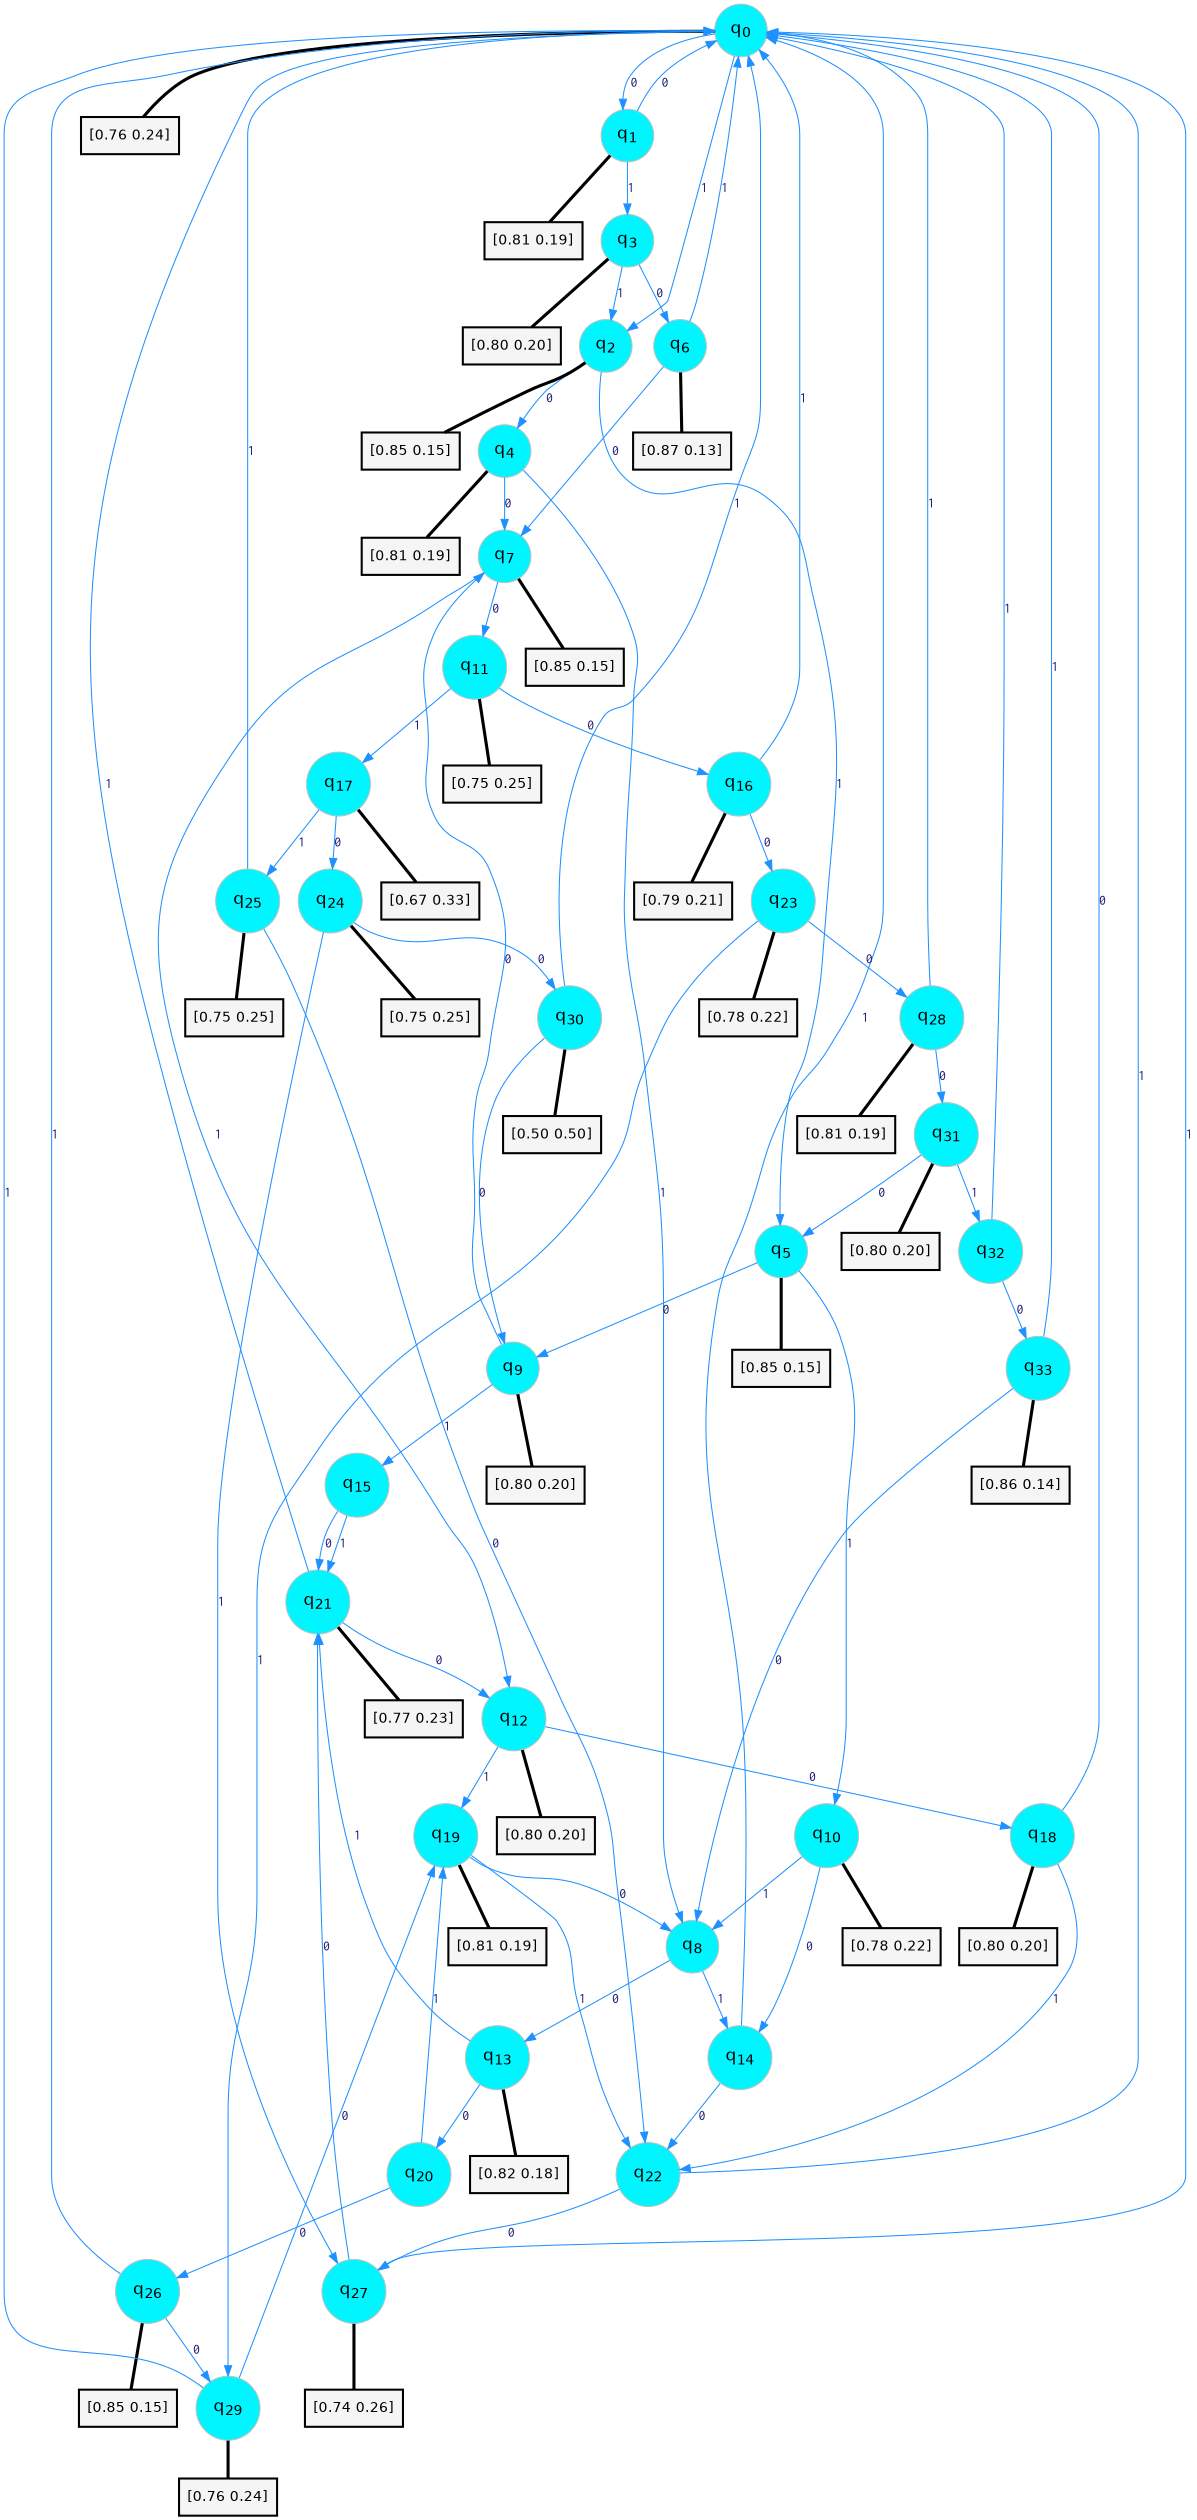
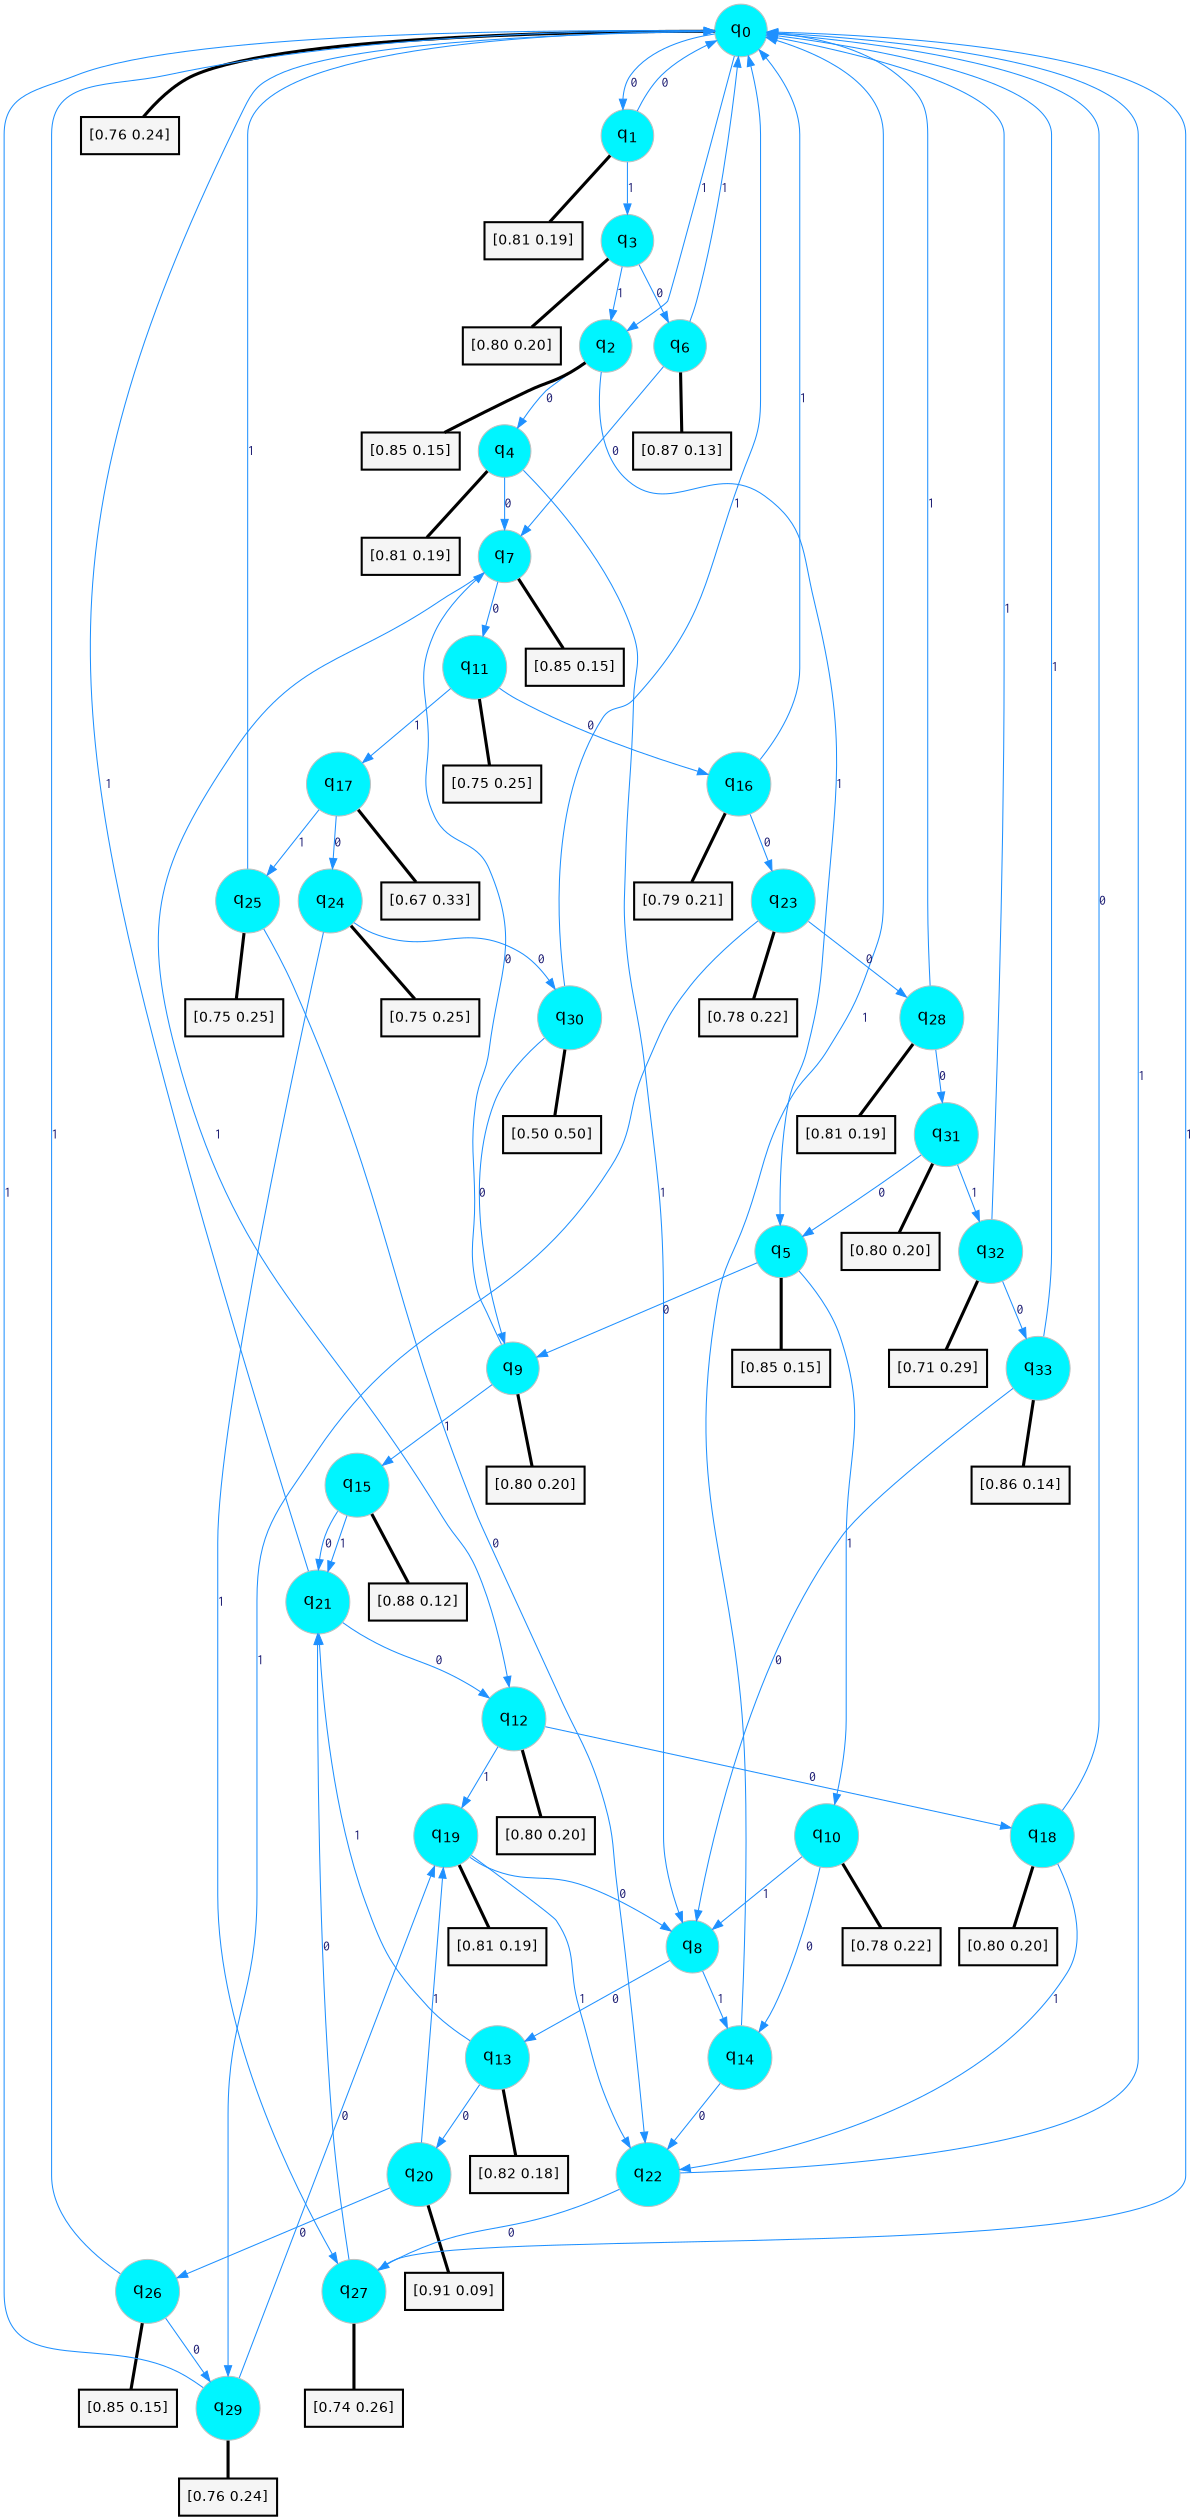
node "[0.71 0.29]": added
node "[0.88 0.12]": added
node "[0.77 0.23]": removed
node "[0.91 0.09]": added
